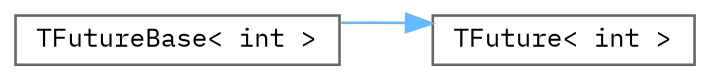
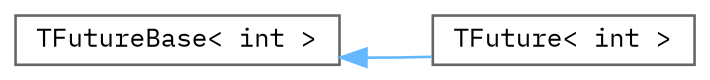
edge "TFutureBase< int >" -> "TFuture< int >": reversed
